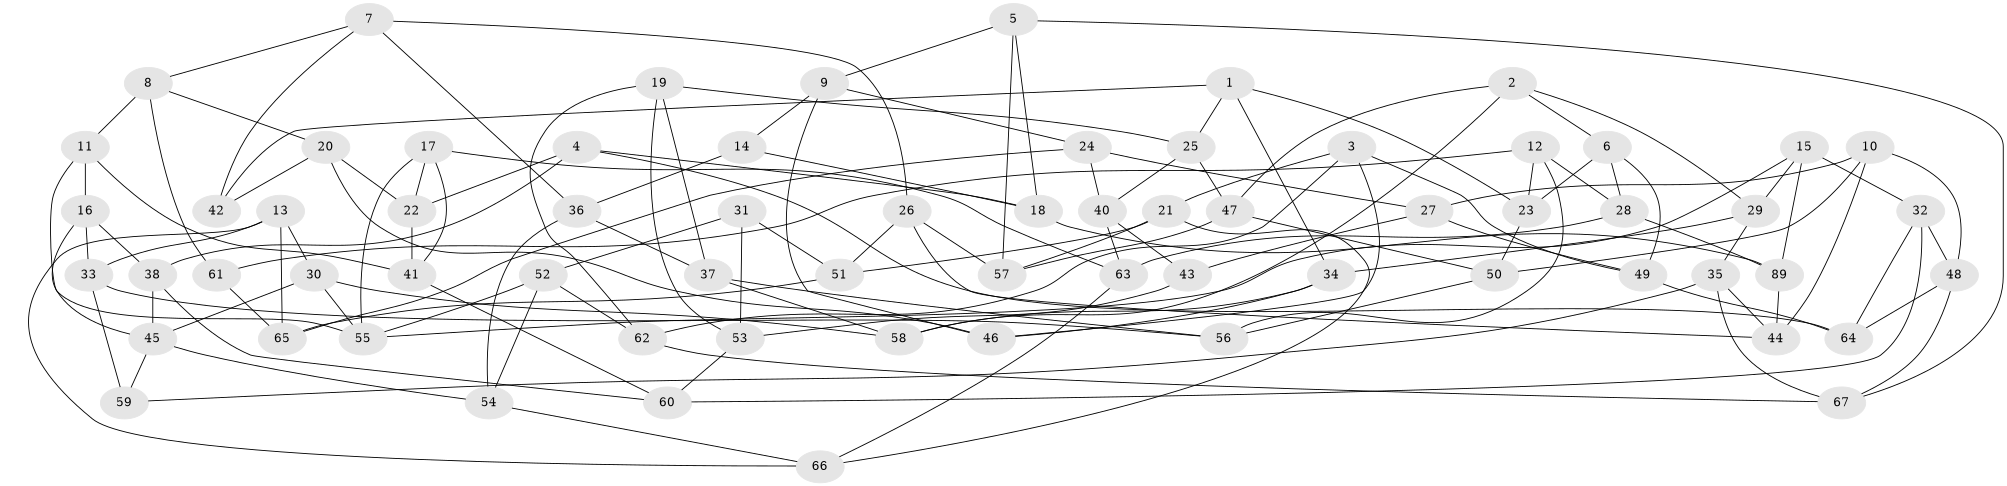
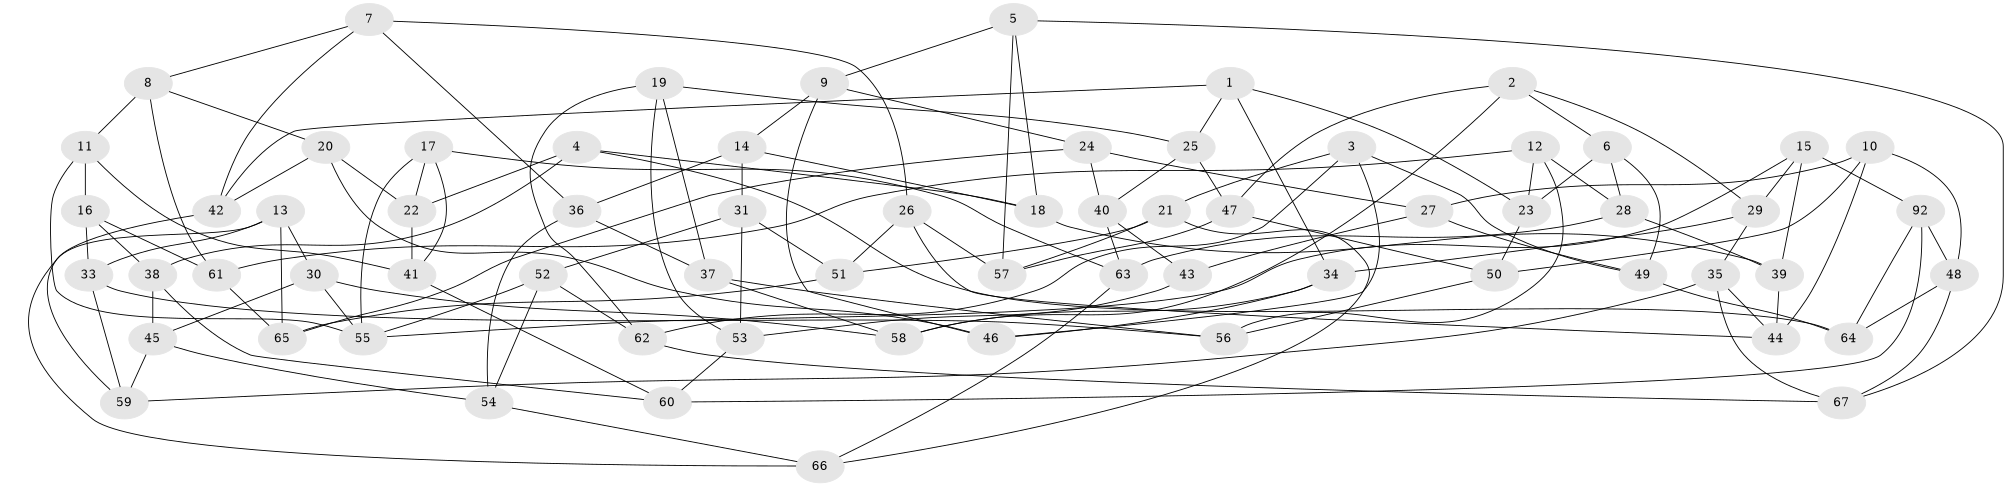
edge "14" -- "31": added
node "32": label "32" -> "92"
node "89": label "89" -> "39"
edge "42" -- "59": added
edge "16" -- "45": now "16" -- "61"
